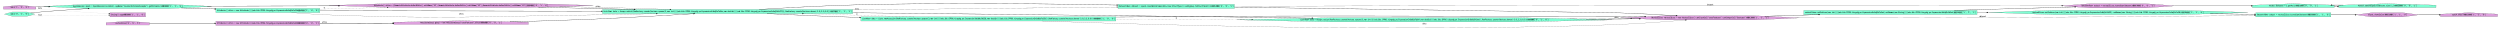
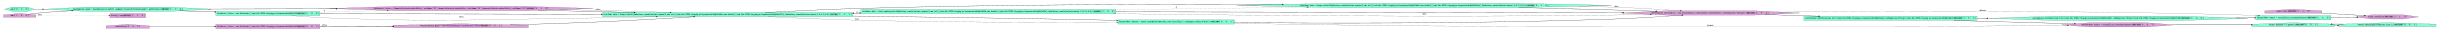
edge "output.show(false)@@@21@@@['1', '1', '0']" -> "spark.stop()@@@22@@@['1', '1', '0']": reversed
edge "main['0', '1', '0']" -> "String(( args@@@2@@@['1', '1', '0']": removed, label "true"
